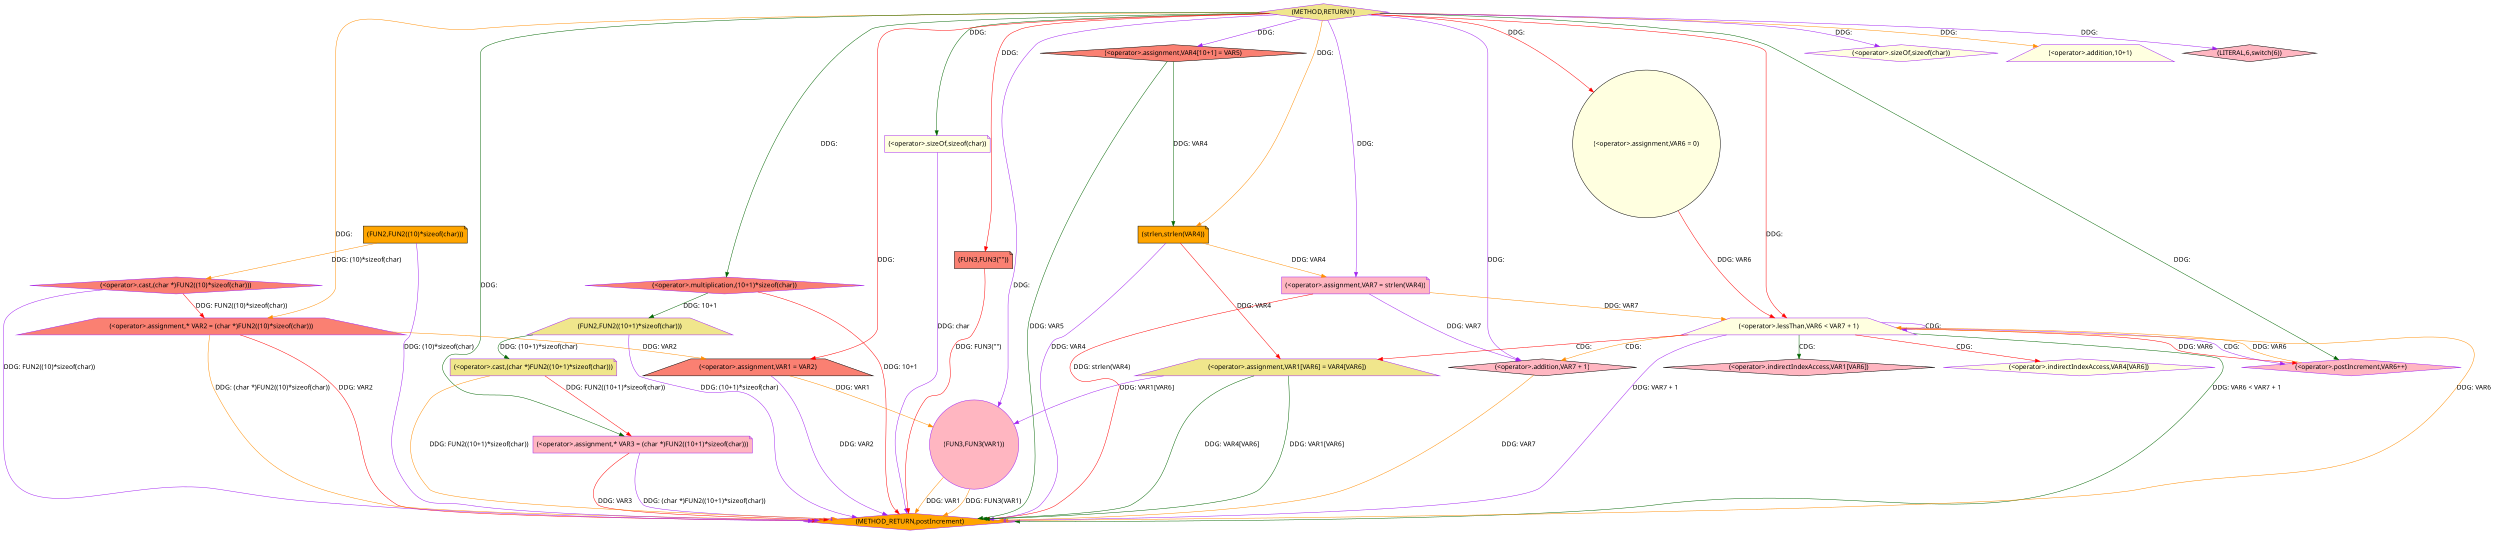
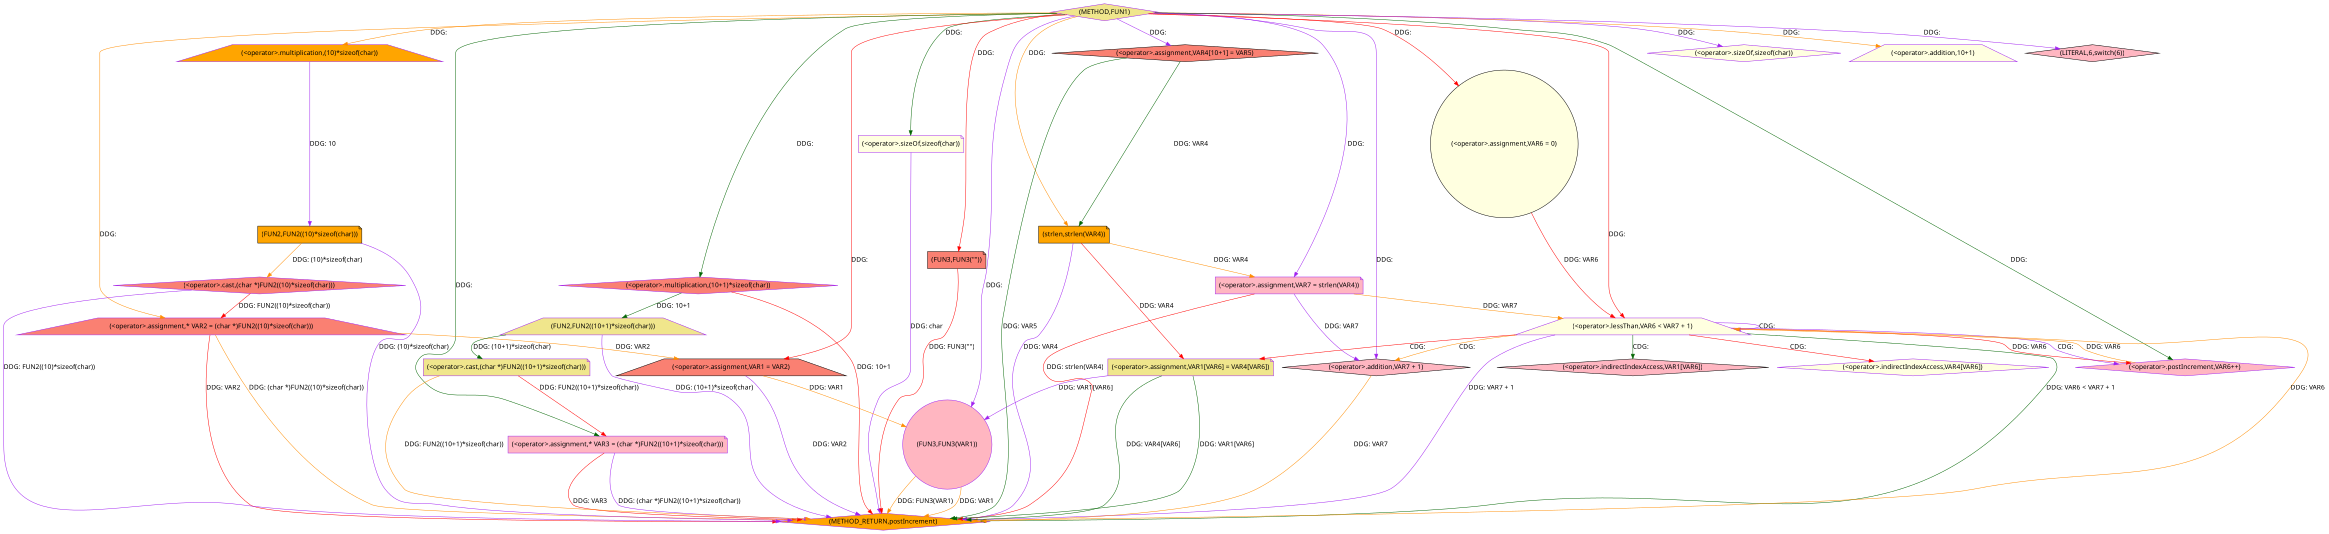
node "(METHOD,RETURN1)": label "(METHOD,RETURN1)" -> "(METHOD,FUN1)"
node "(<operator>.multiplication,(10)*sizeof(char))": added
node "(<operator>.assignment,VAR1[VAR6] = VAR4[VAR6])": shape trapezium -> note
